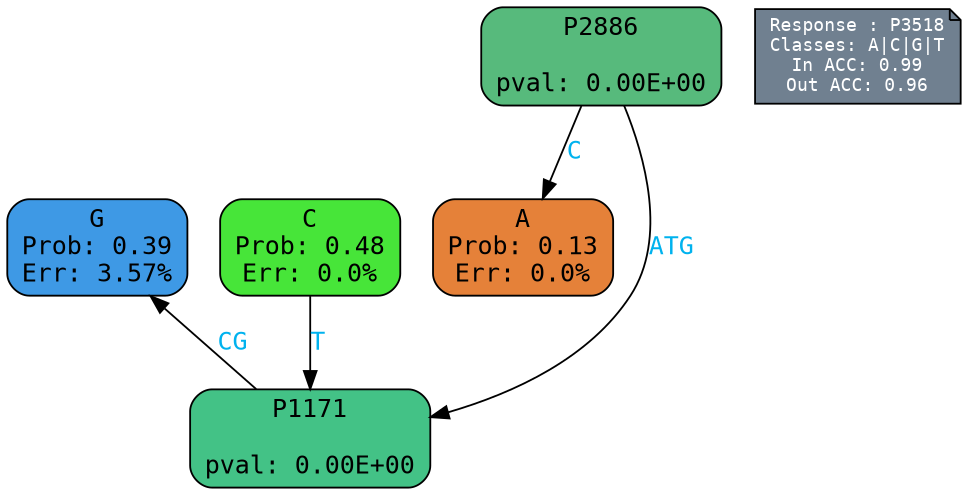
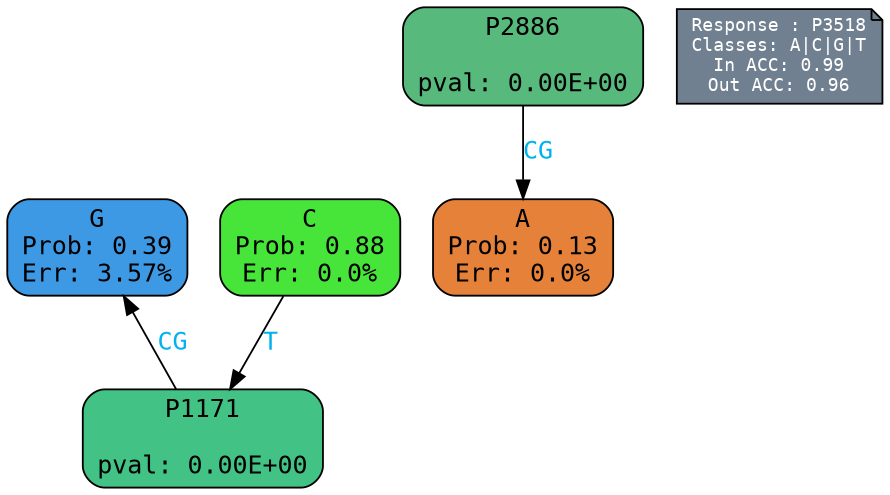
edge "P2886 pval: 0.00E+00" -> "A Prob: 0.13 Err: 0.0%": label "C" -> "CG"
node "C Prob: 0.48 Err: 0.0%": label "C Prob: 0.48 Err: 0.0%" -> "C Prob: 0.88 Err: 0.0%"
edge "P2886 pval: 0.00E+00" -> "P1171 pval: 0.00E+00": removed, label "ATG"
